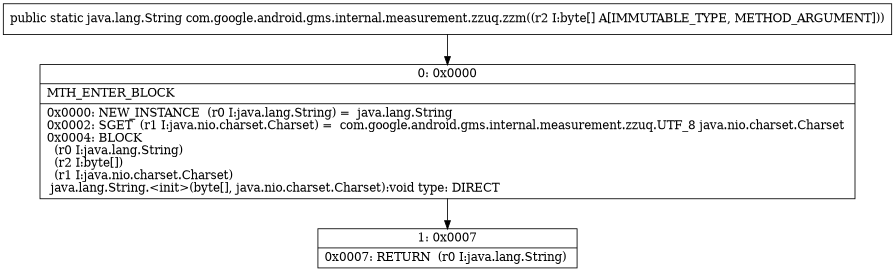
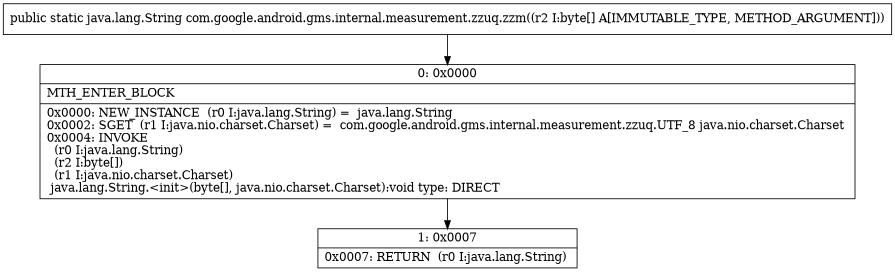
node "0: 0x0000": text "0x0004: BLOCK" -> "0x0004: INVOKE"
